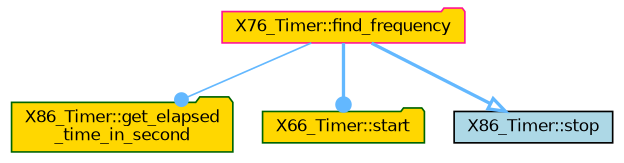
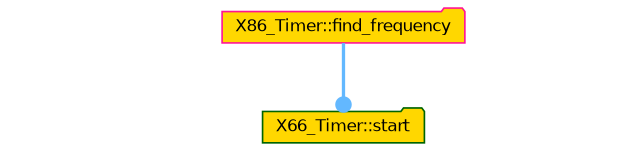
node "X76_Timer::find_frequency": label "X76_Timer::find_frequency" -> "X86_Timer::find_frequency"
node "X86_Timer::get_elapsed _time_in_second": removed
node "X86_Timer::stop": removed
